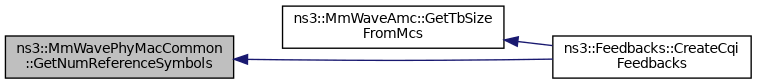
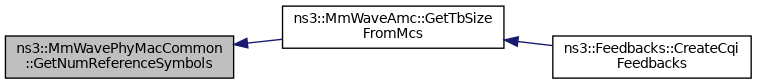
edge "ns3::Feedbacks::CreateCqi Feedbacks" -> "ns3::MmWavePhyMacCommon ::GetNumReferenceSymbols": now "ns3::MmWaveAmc::GetTbSize FromMcs" -> "ns3::MmWavePhyMacCommon ::GetNumReferenceSymbols"
